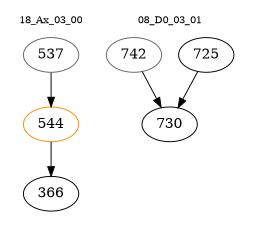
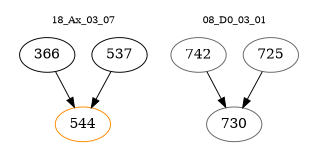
cluster "18_Ax_03_00": label "18_Ax_03_00" -> "18_Ax_03_07"
node "537": color gray40 -> black
node "725": color black -> gray40
node "730": color black -> gray40
edge "544" -> "366": reversed
